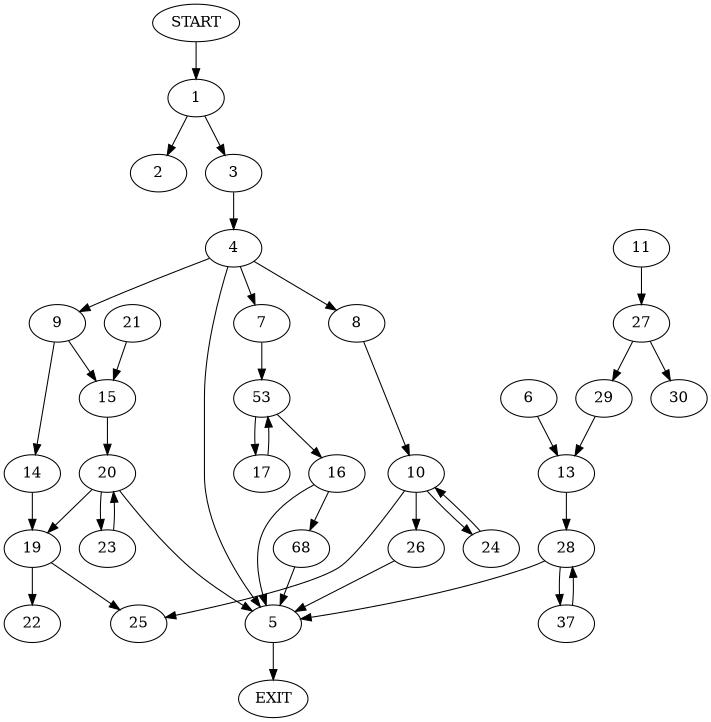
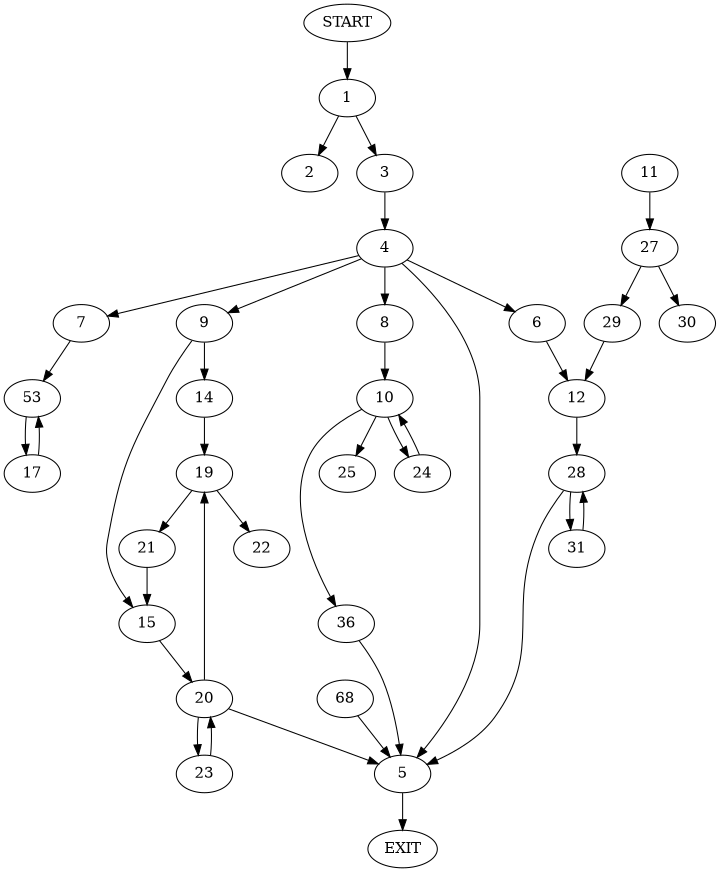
edge "4" -> "6": added
node "16": removed
node "13": label "13" -> "12"
node "26": label "26" -> "36"
edge "19" -> "25": now "19" -> "21"
node "37": label "37" -> "31"
